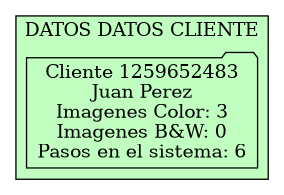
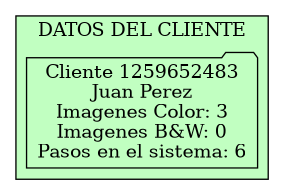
cluster "DATOS DATOS CLIENTE": label "DATOS DATOS CLIENTE" -> "DATOS DEL CLIENTE"
